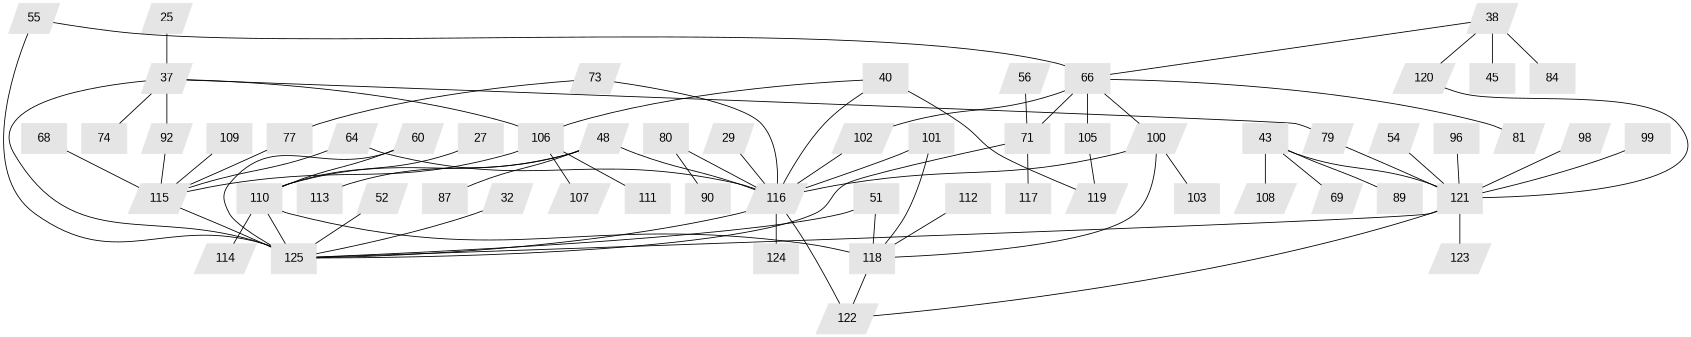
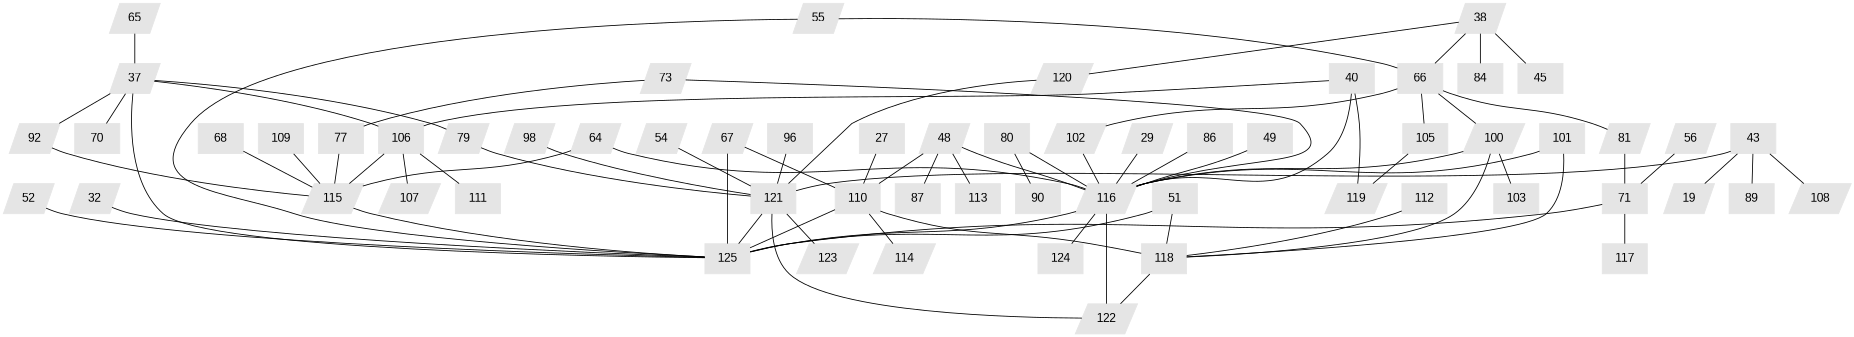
node "25": label "25" -> "65"
edge "66" -- "71": now "81" -- "71"
node "74": label "74" -> "70"
node "60": label "60" -> "67"
node "86": added
node "49": added
node "99": removed
node "69": label "69" -> "19"
